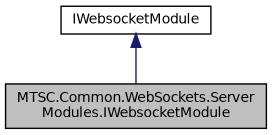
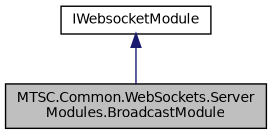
node "MTSC.Common.WebSockets.Server Modules.IWebsocketModule": label "MTSC.Common.WebSockets.Server Modules.IWebsocketModule" -> "MTSC.Common.WebSockets.Server Modules.BroadcastModule"
